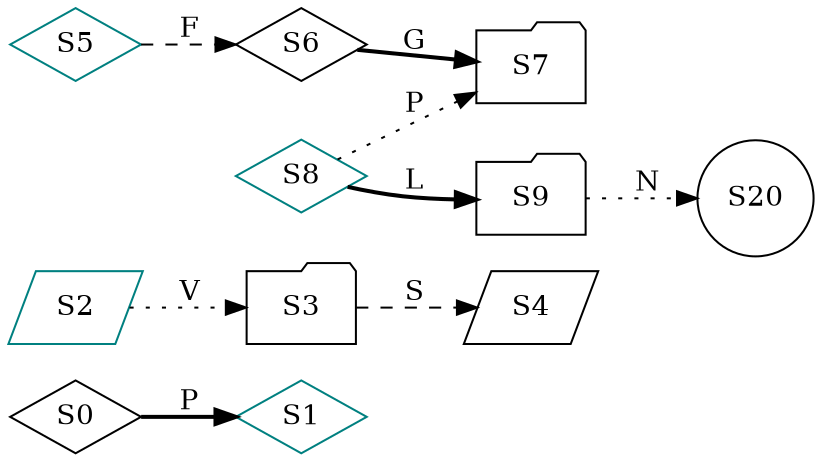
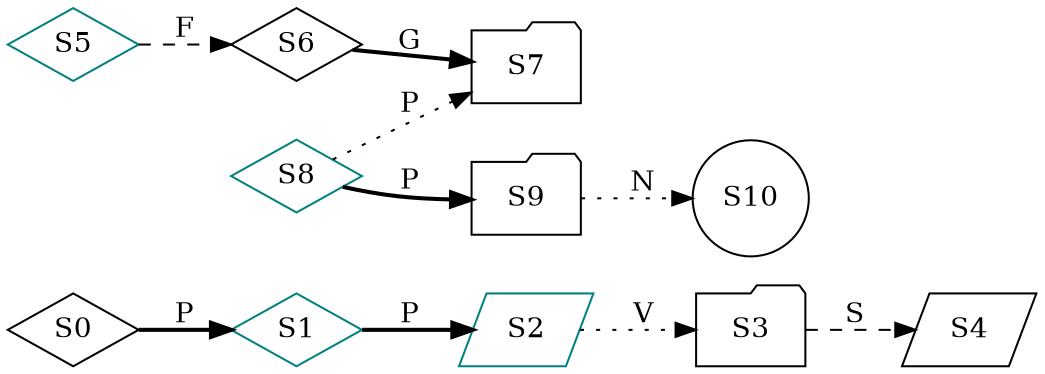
edge "S8" -> "S9": label "L" -> "P"
node "S20": label "S20" -> "S10"
edge "S1" -> "S2": added, label "P"
